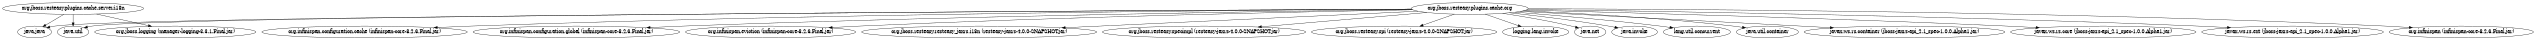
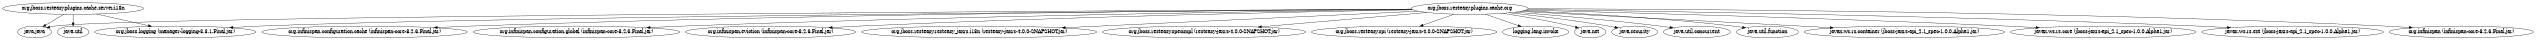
edge "org.jboss.resteasy.plugins.cache.org" -> "java.util": now "org.jboss.resteasy.plugins.cache.org" -> "org.jboss.logging (manager-logging-3.3.1.Final.jar)"
node "java.invoke": label "java.invoke" -> "java.security"
node "lang.util.concurrent": label "lang.util.concurrent" -> "java.util.concurrent"
node "java.util.container": label "java.util.container" -> "java.util.function"
